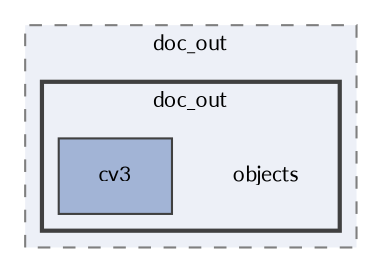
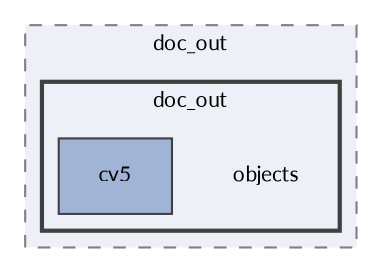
node "cv3": label "cv3" -> "cv5"
